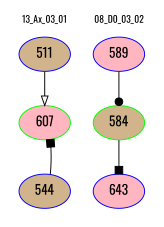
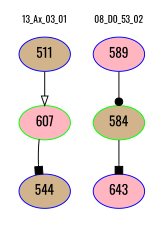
cluster "08_D0_03_02": label "08_D0_03_02" -> "08_D0_53_02"
edge "544" -> "607": reversed
